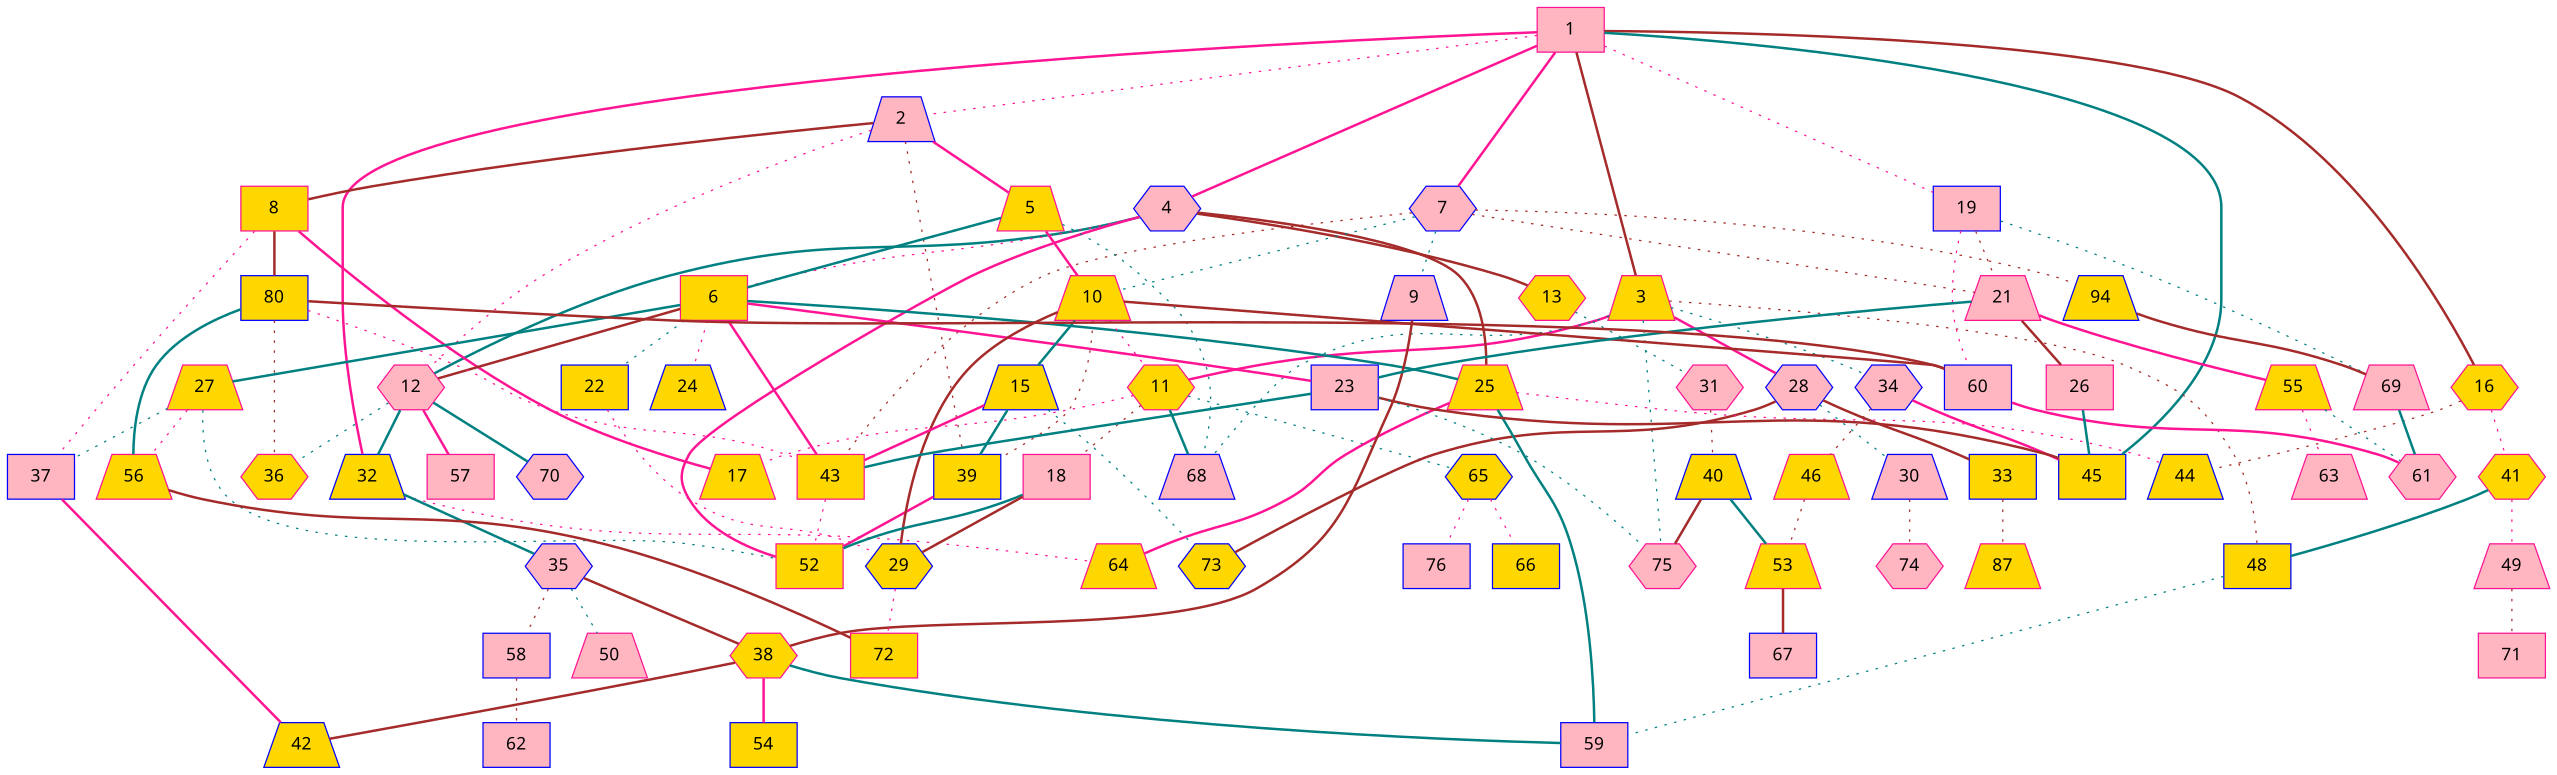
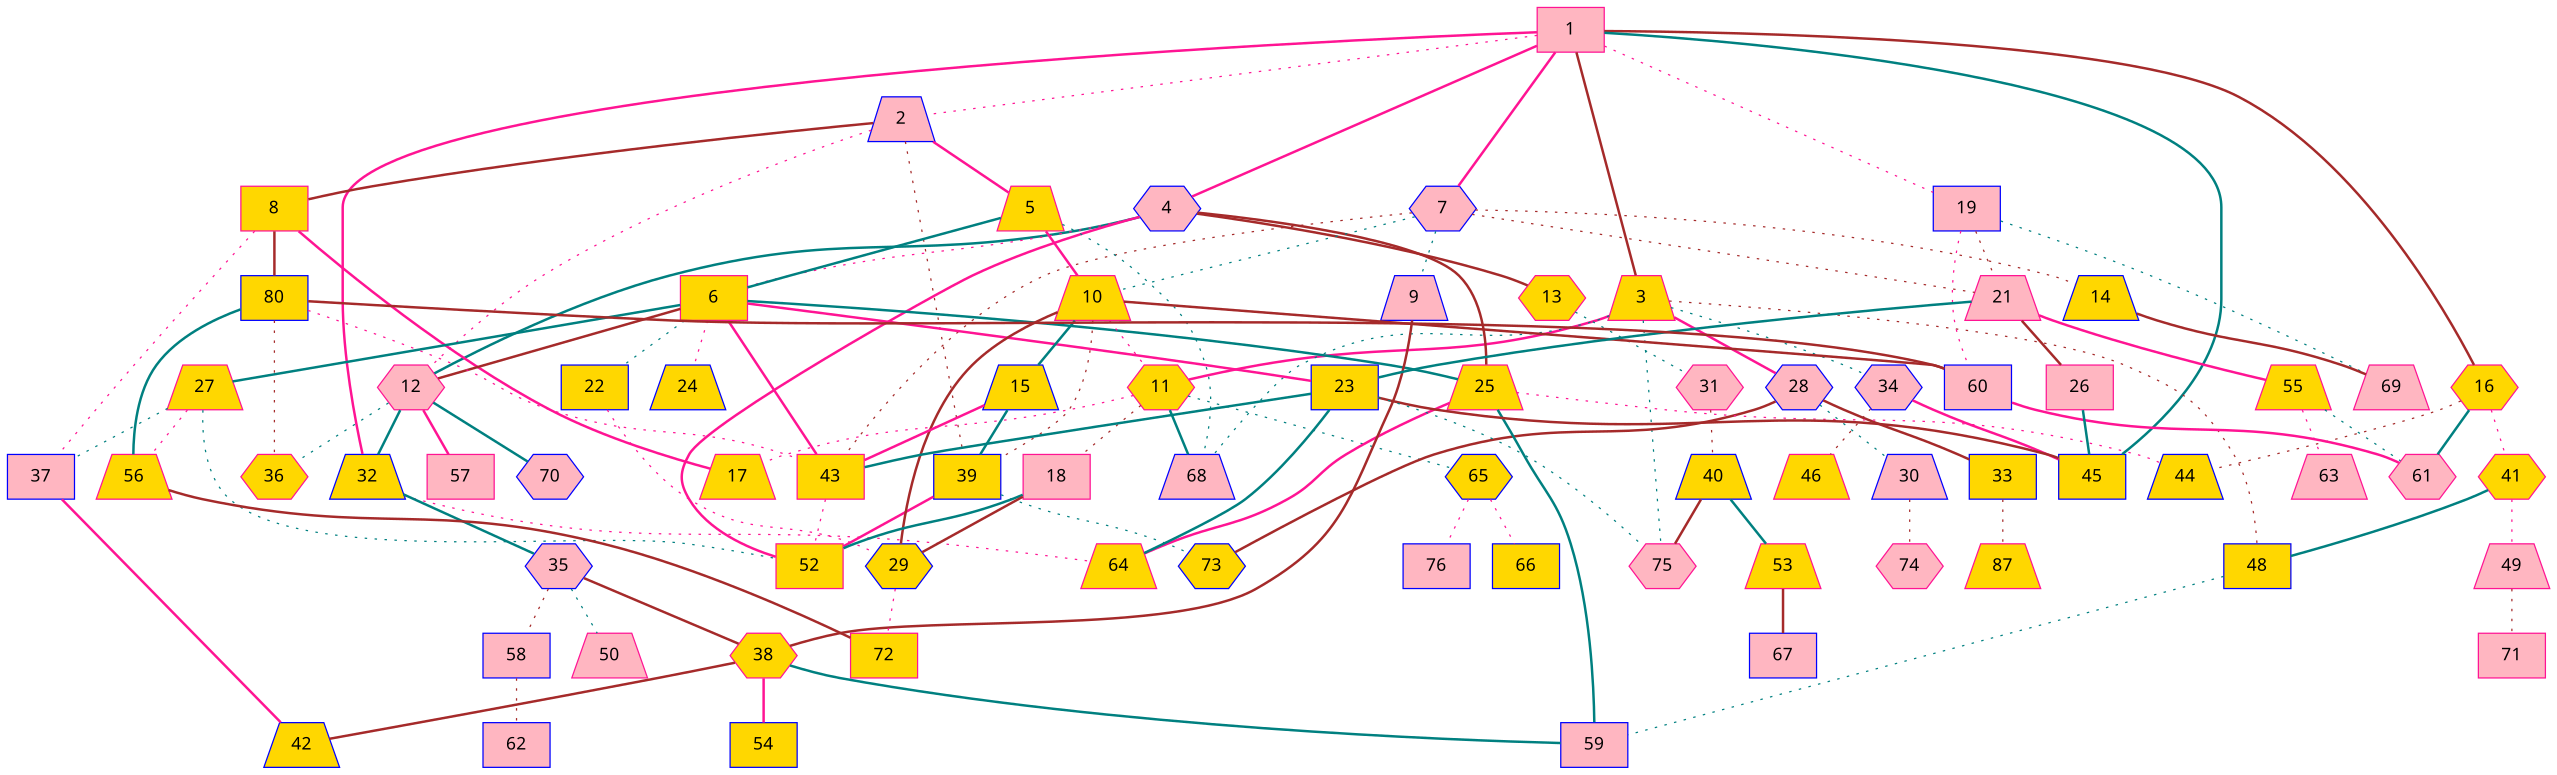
node "94": label "94" -> "14"
node "23": fillcolor lightpink -> gold
edge "69" -- "61": now "16" -- "61"
edge "15" -- "73": now "39" -- "73"
edge "23" -- "64": added
edge "46" -- "53": removed
